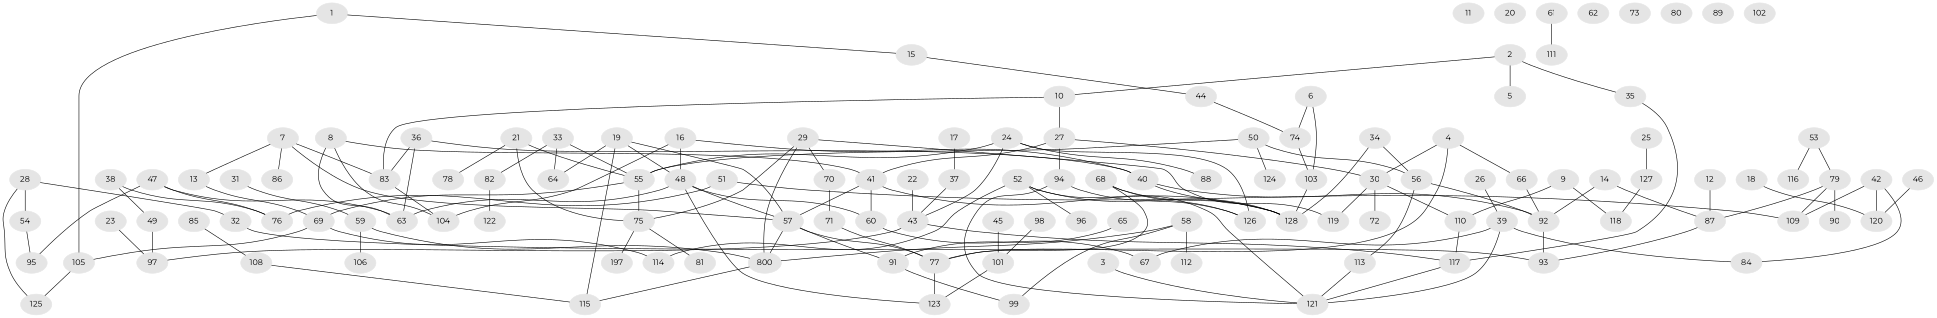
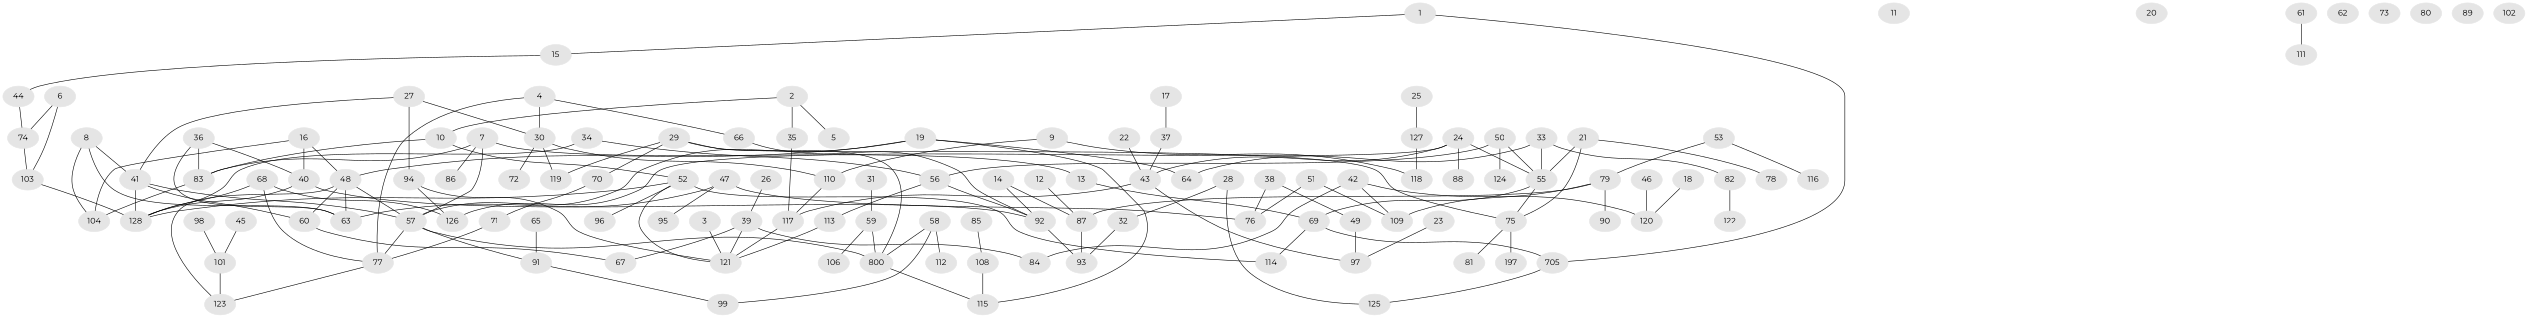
edge "10" -- "27": now "10" -- "52"
node "54": removed
node "105": label "105" -> "705"
